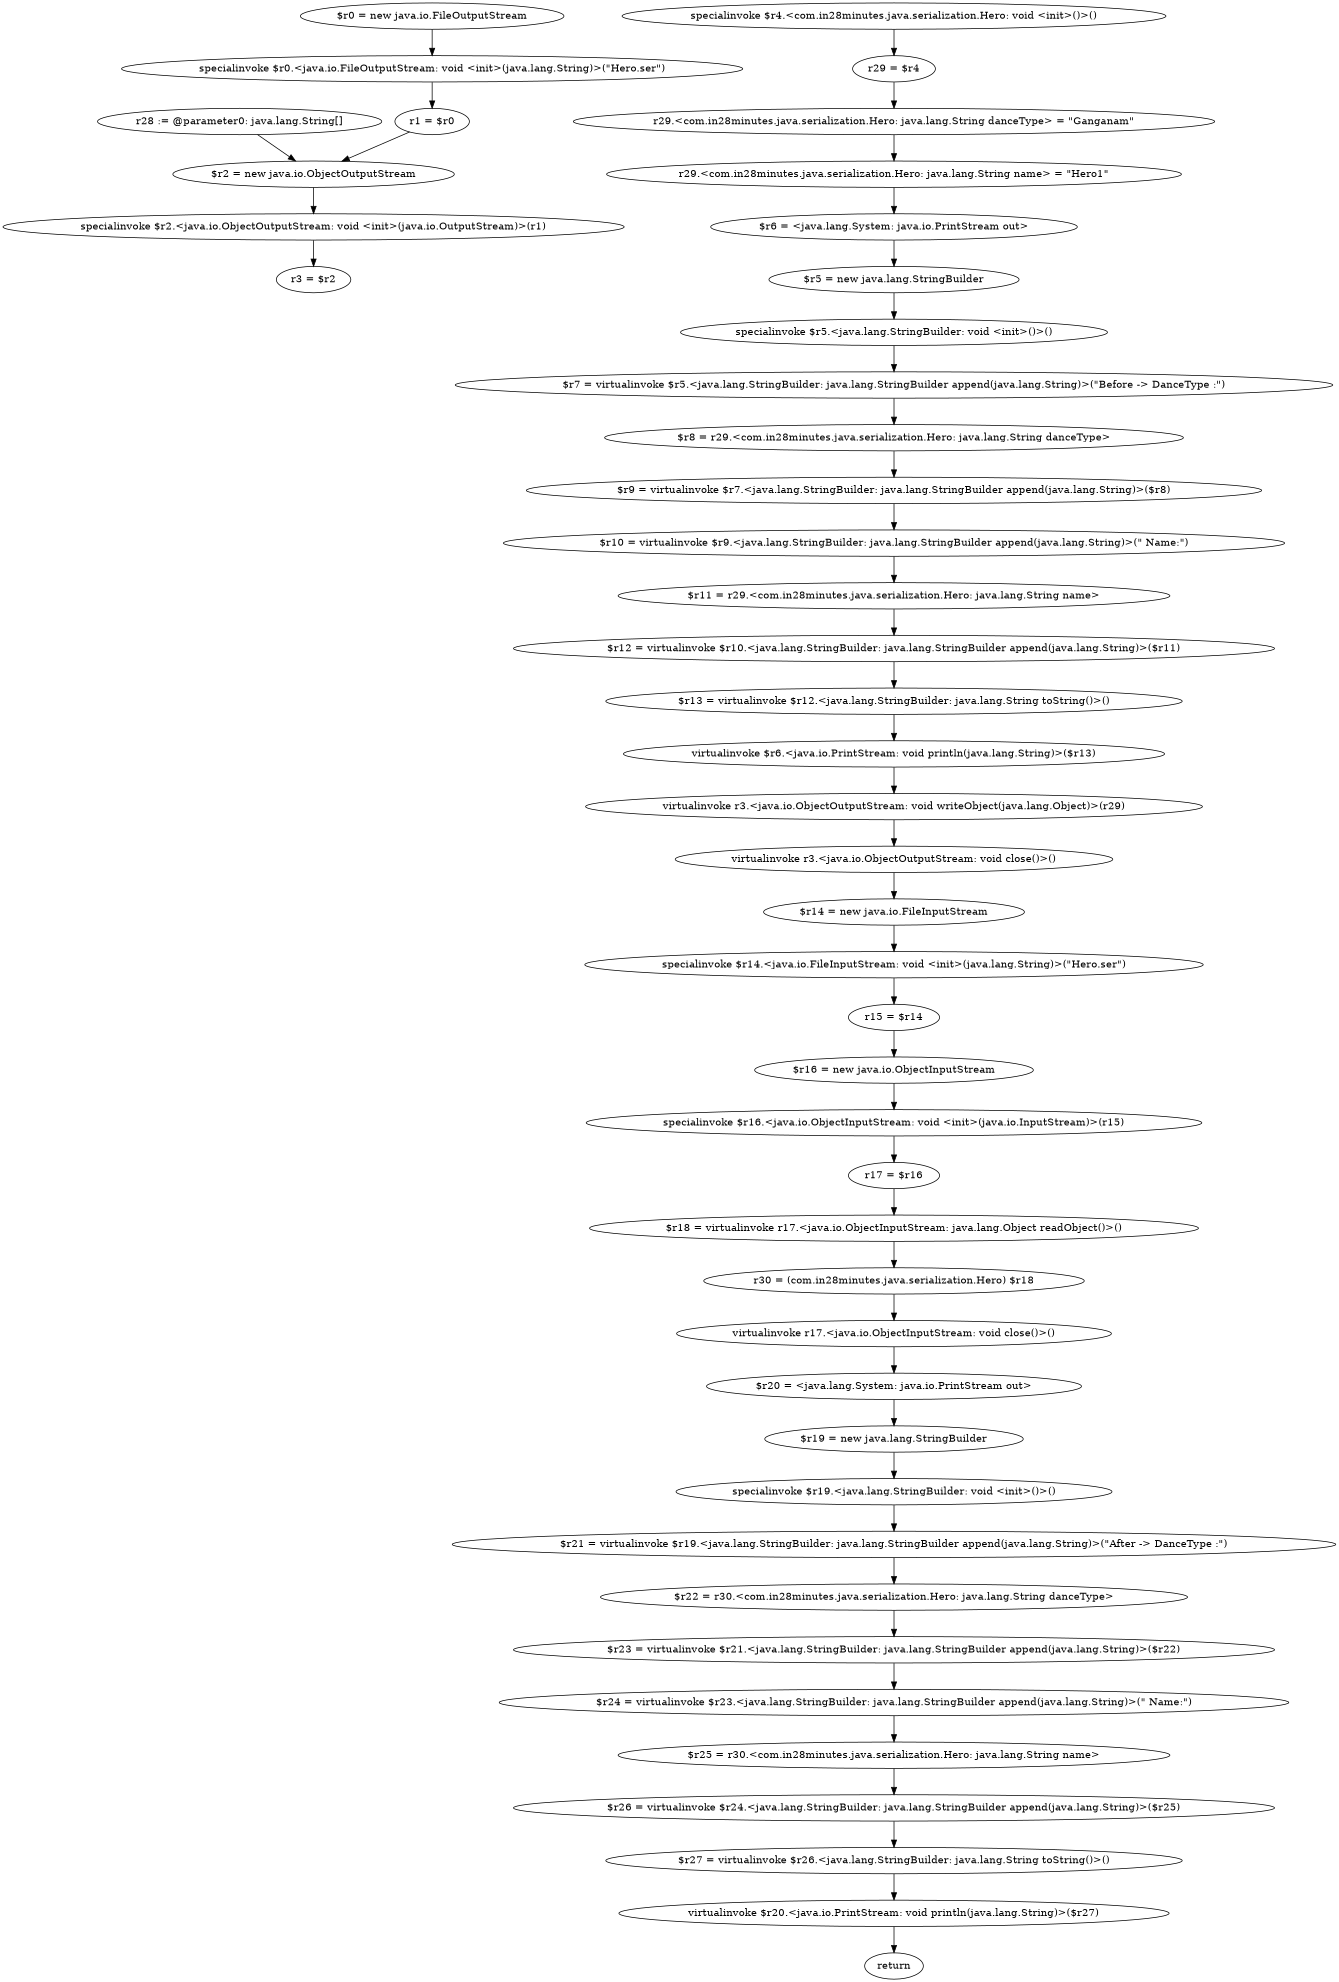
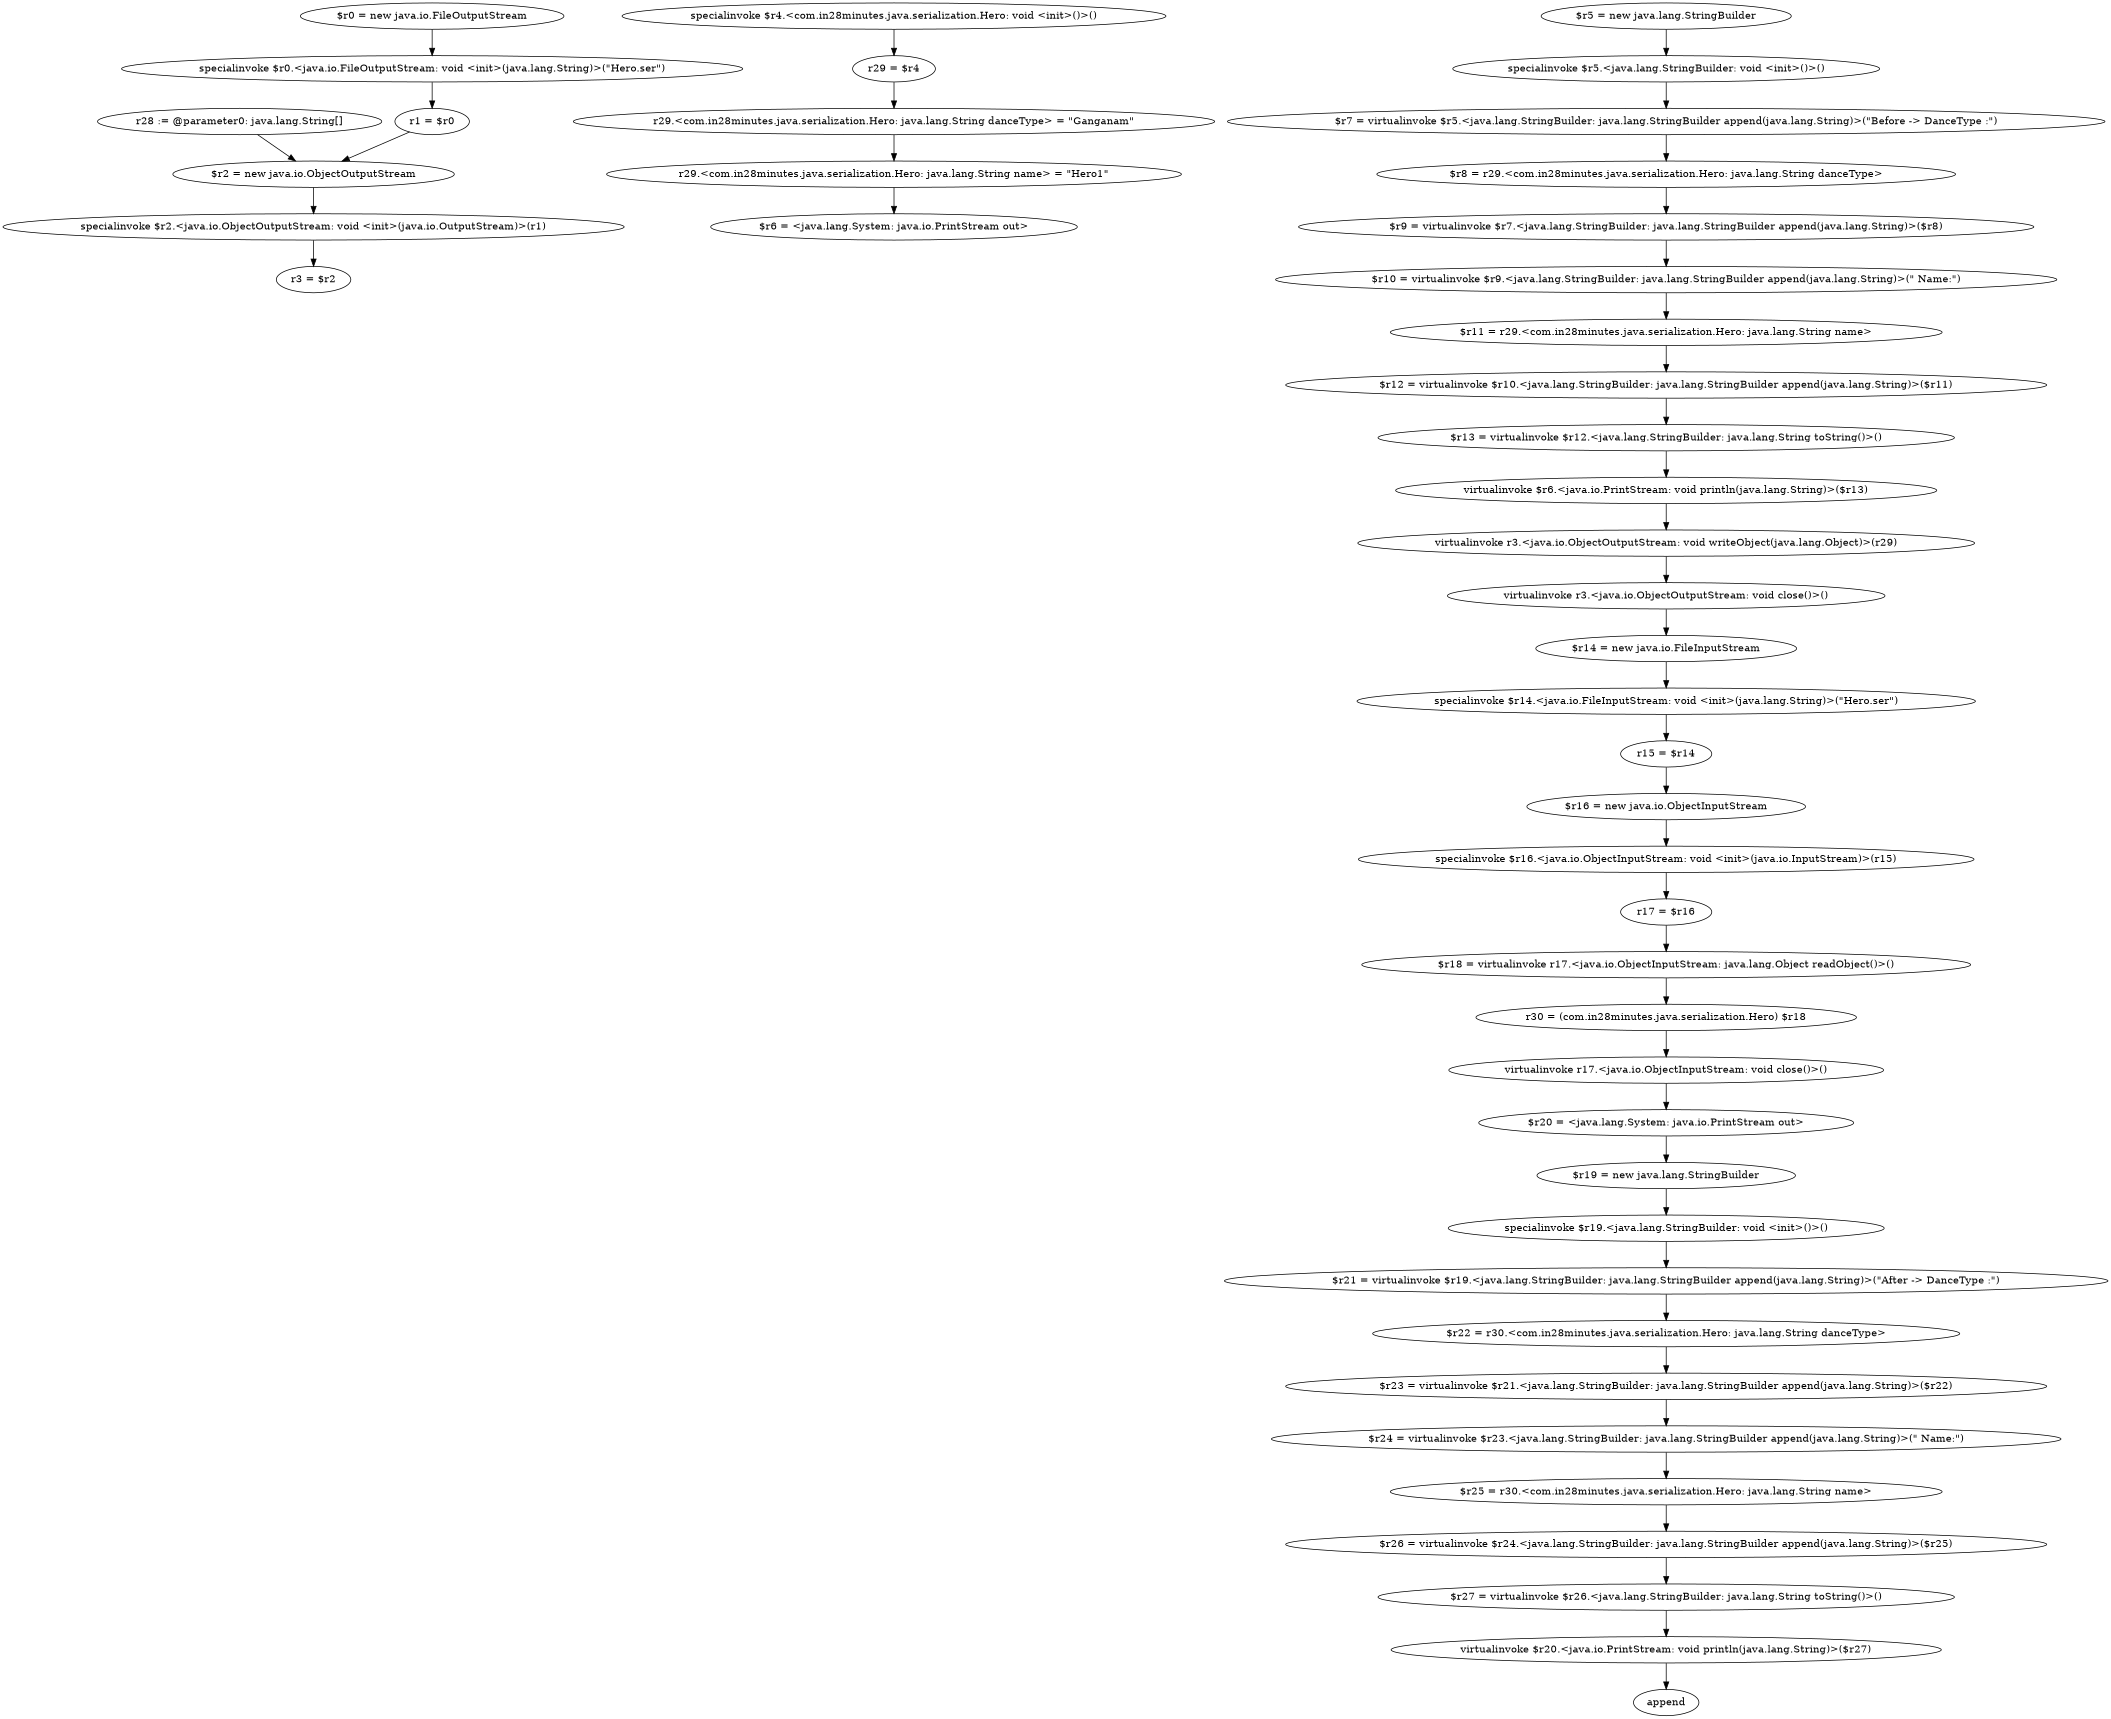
edge "$r6 = <java.lang.System: java.io.PrintStream out>" -> "$r5 = new java.lang.StringBuilder": removed
node "return": label "return" -> "append"
